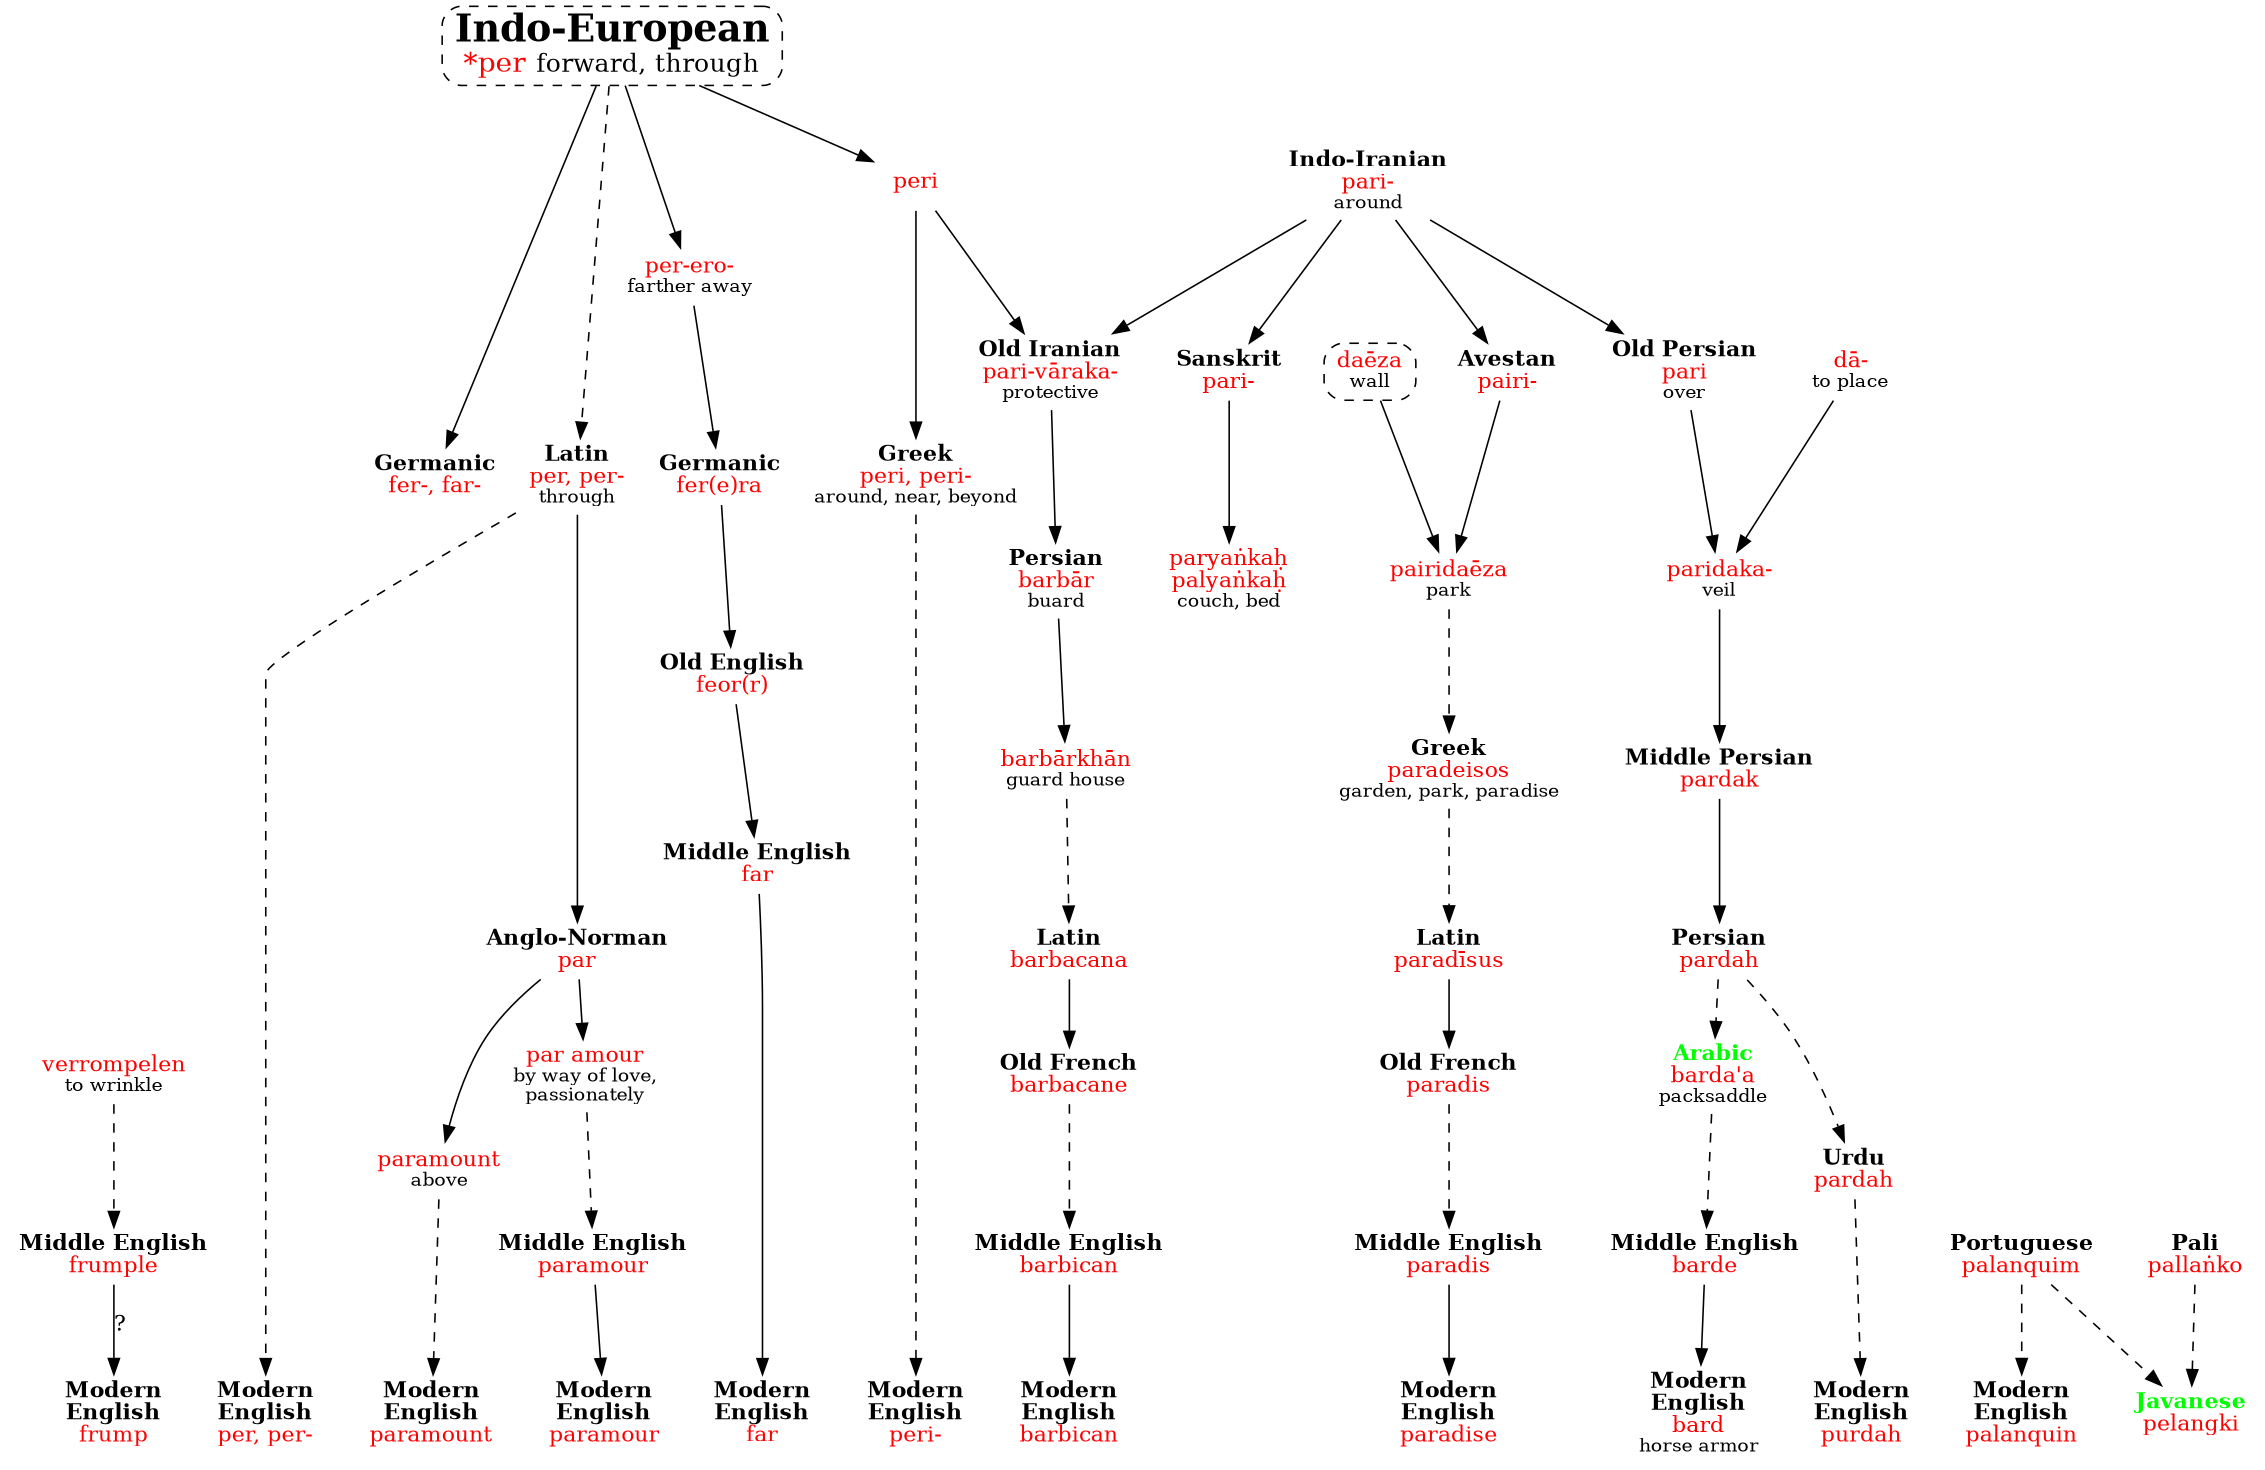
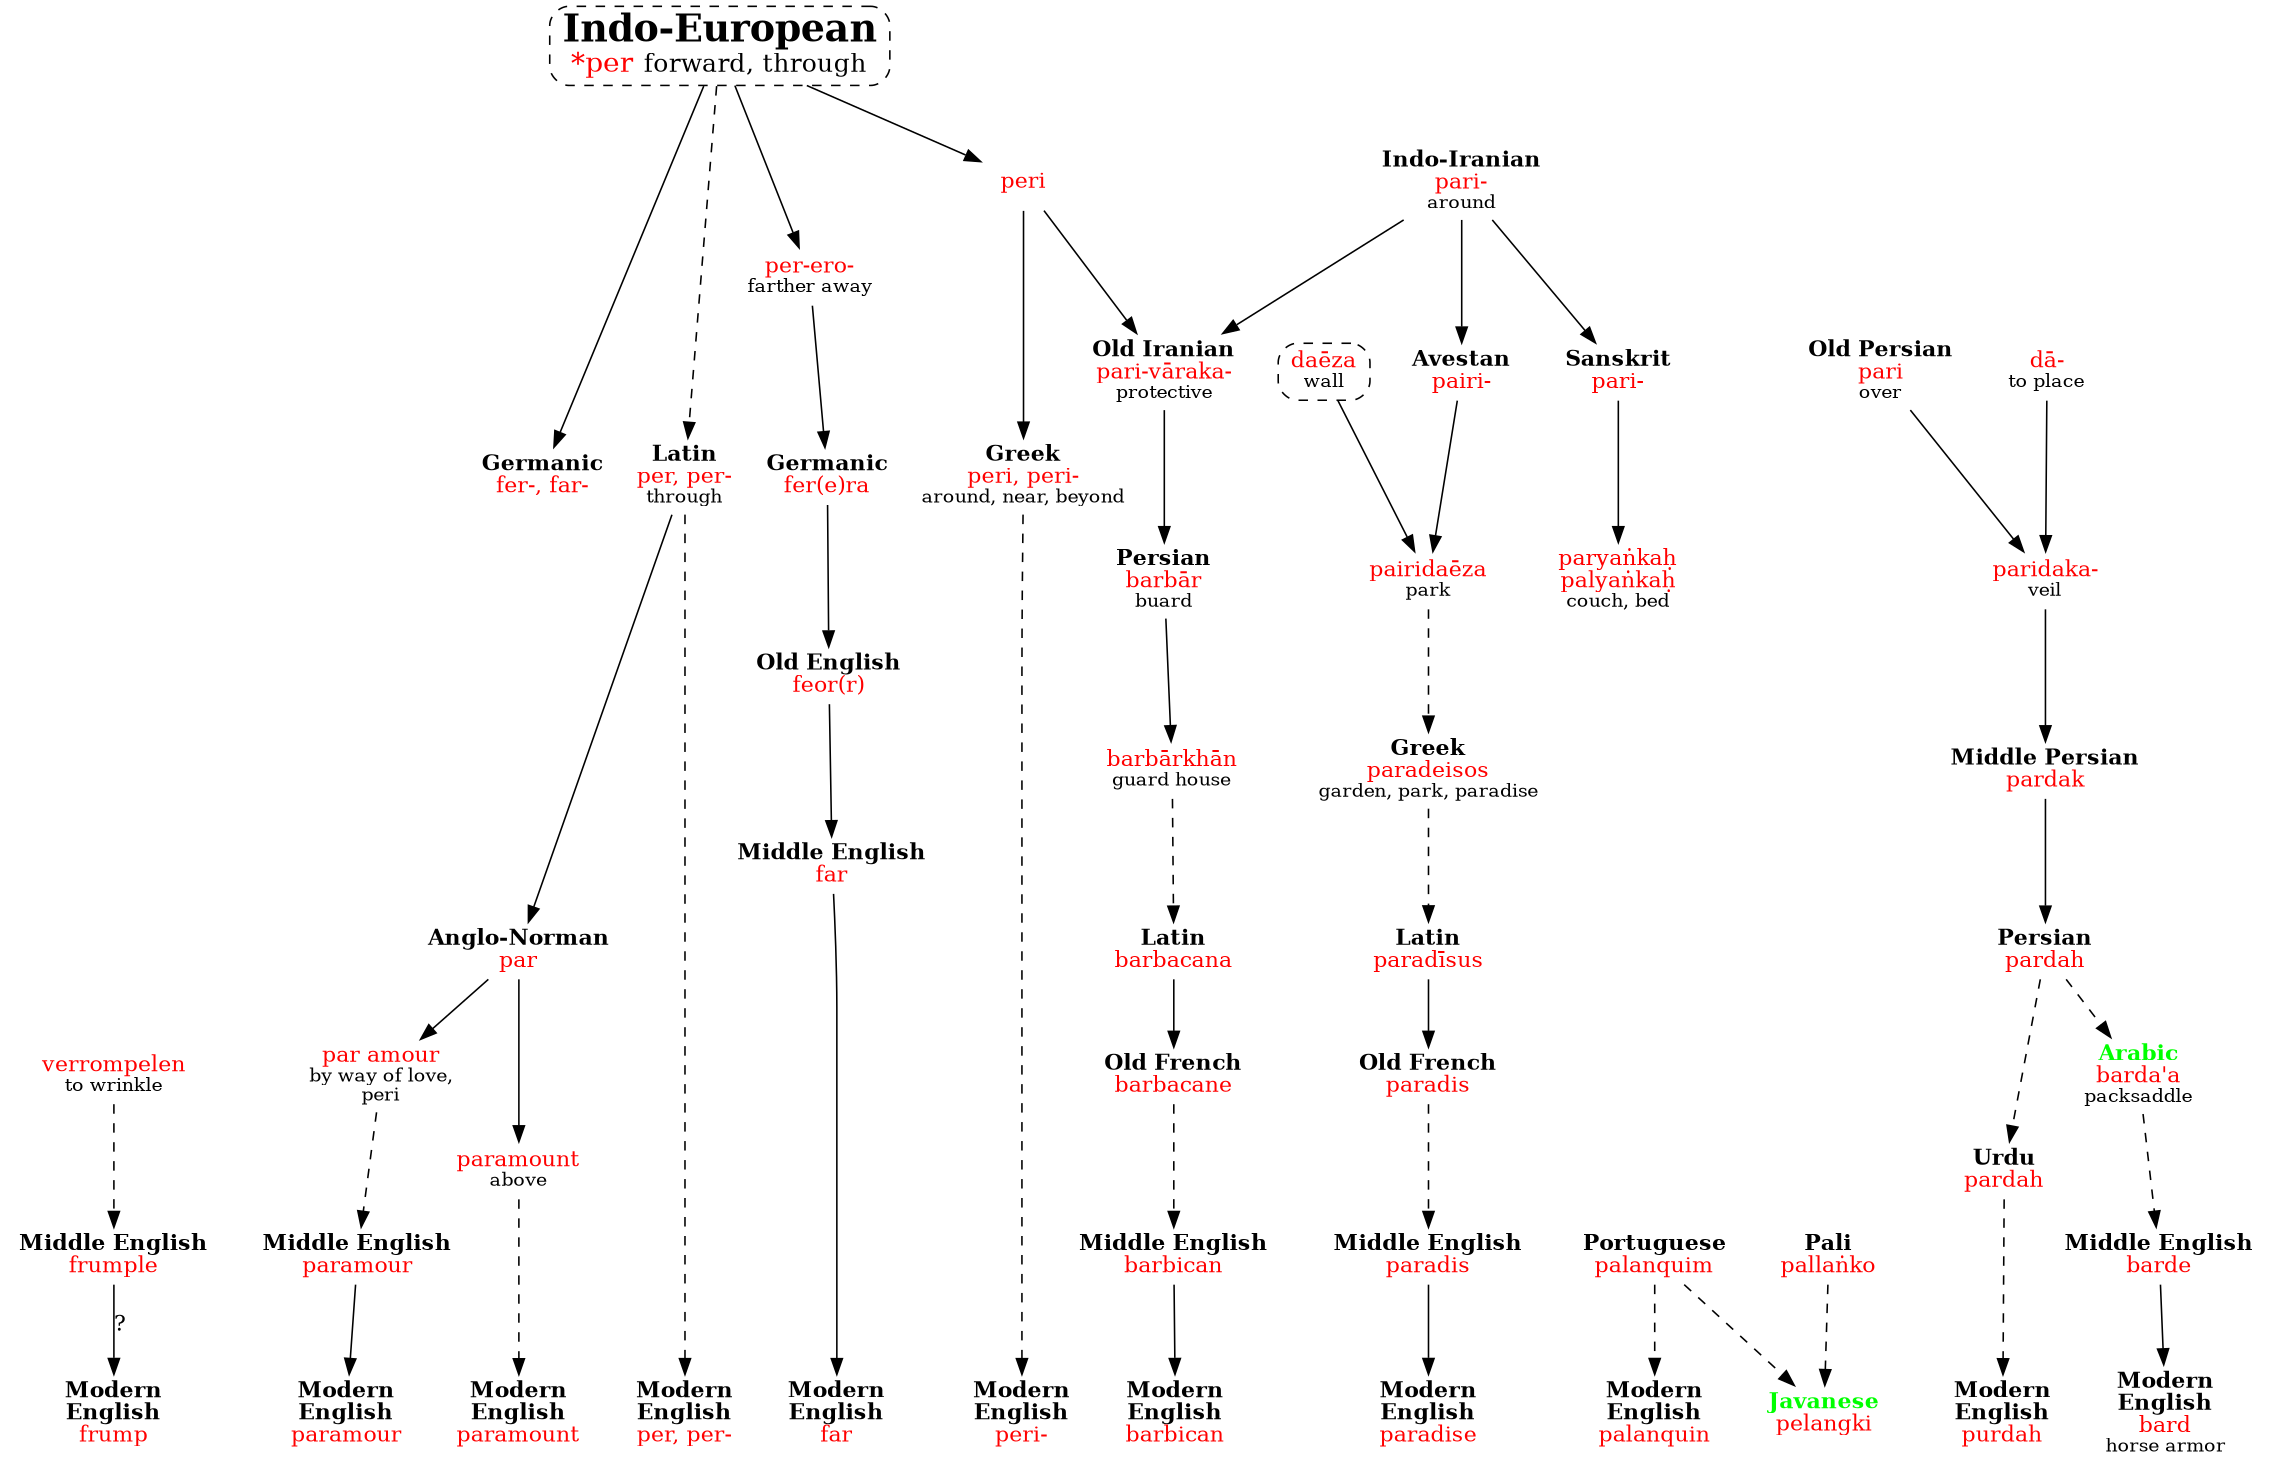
edge "Indo-Iranian" -> "Old Persian": removed
node "par amour": text "passionately" -> "peri"
